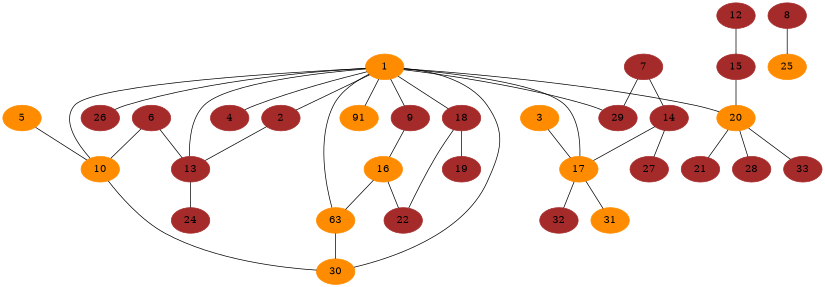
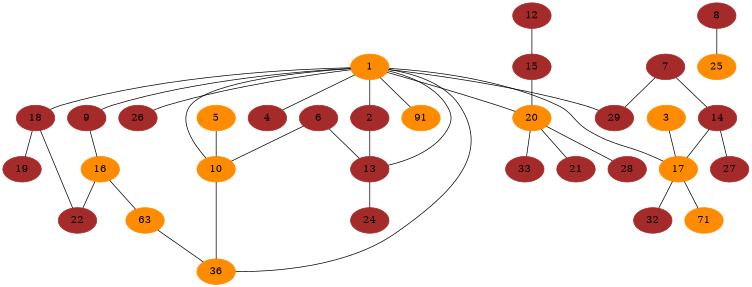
edge "1" -- "63": removed
node "31": label "31" -> "71"
node "30": label "30" -> "36"
